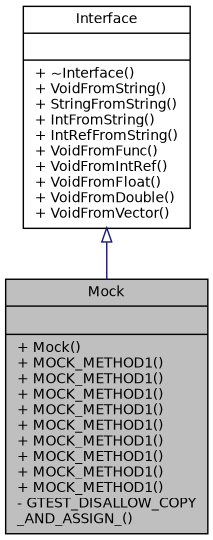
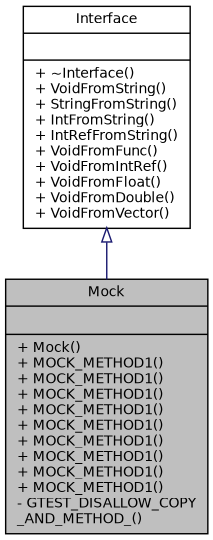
node "Mock": text "_AND_ASSIGN_()" -> "_AND_METHOD_()"
